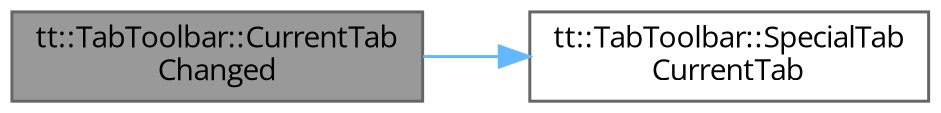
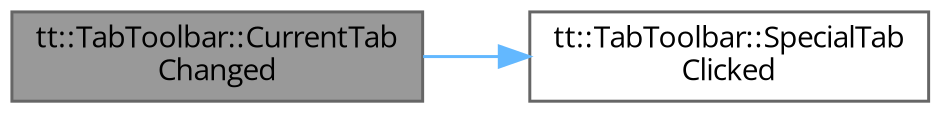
node "tt::TabToolbar::SpecialTab CurrentTab": label "tt::TabToolbar::SpecialTab CurrentTab" -> "tt::TabToolbar::SpecialTab Clicked"
